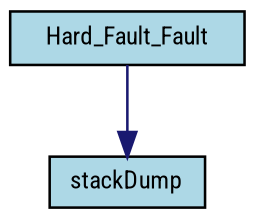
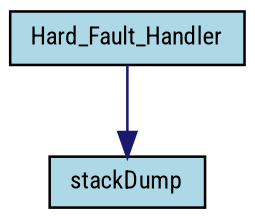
node "Hard_Fault_Fault": label "Hard_Fault_Fault" -> "Hard_Fault_Handler"
